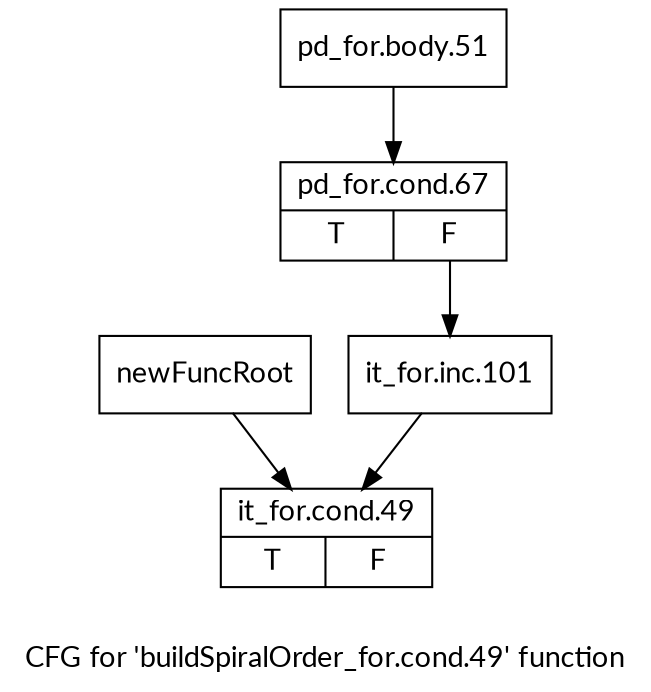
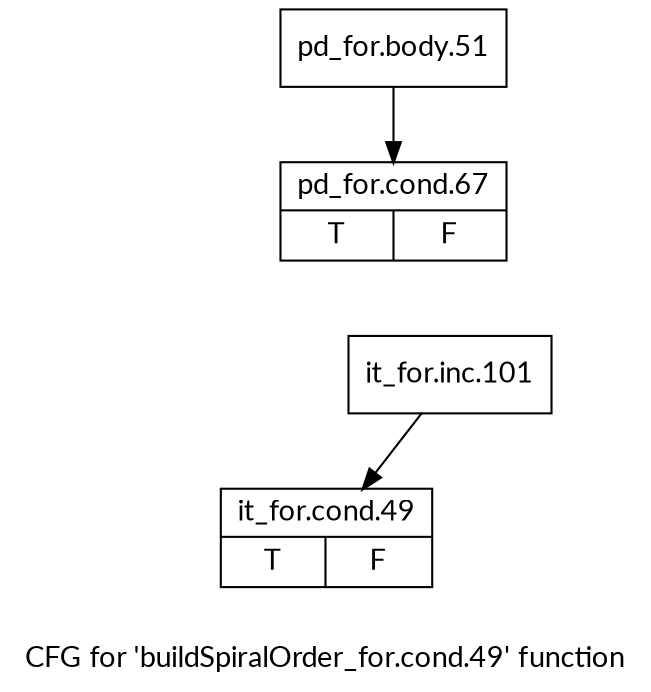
edge "pd_for.cond.67" -> "it_for.inc.101": removed
node "newFuncRoot": removed
